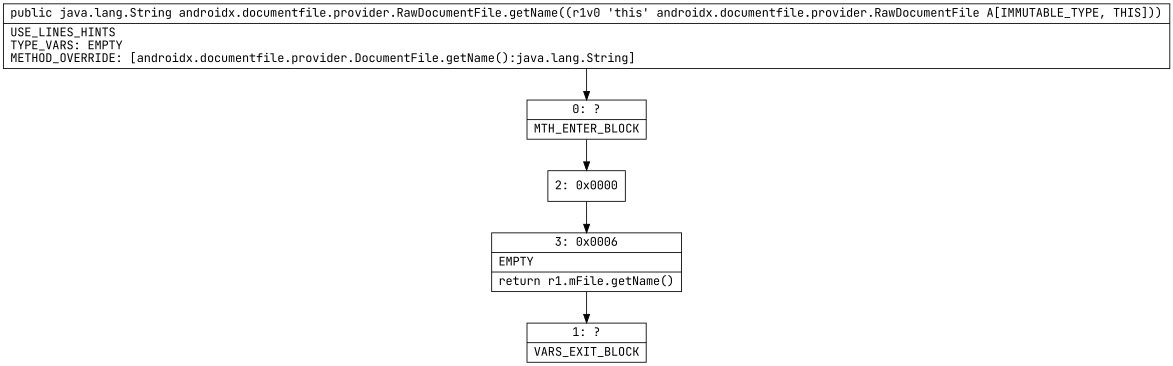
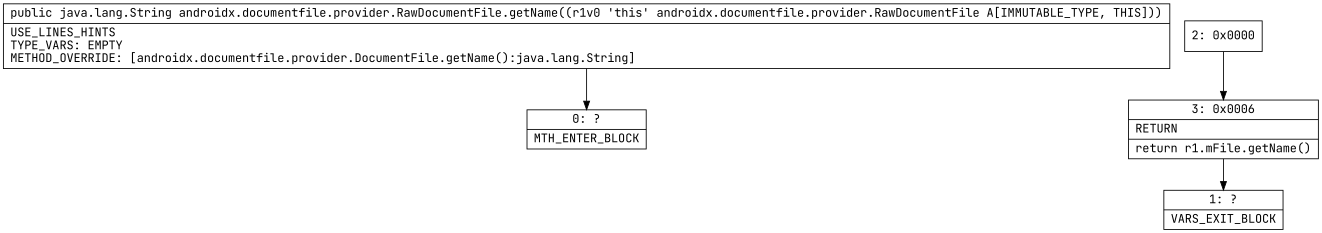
edge "0: ?" -> "2: 0x0000": removed
node "3: 0x0006": text "EMPTY" -> "RETURN"
